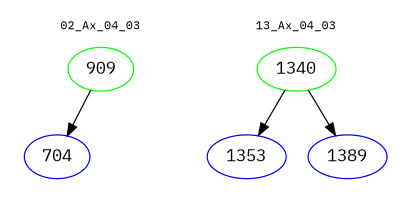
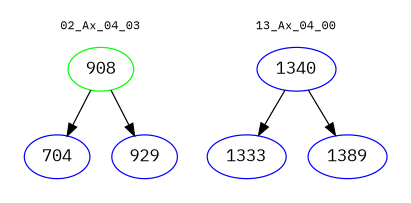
cluster "13_Ax_04_03": label "13_Ax_04_03" -> "13_Ax_04_00"
node "909": label "909" -> "908"
node "1340": color green -> blue
node "929": added
node "1353": label "1353" -> "1333"
